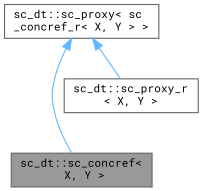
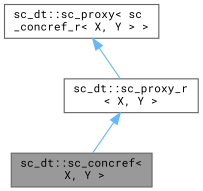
edge "sc_dt::sc_concref< X, Y >" -> "sc_dt::sc_proxy< sc _concref_r< X, Y > >": now "sc_dt::sc_concref< X, Y >" -> "sc_dt::sc_proxy_r < X, Y >"
